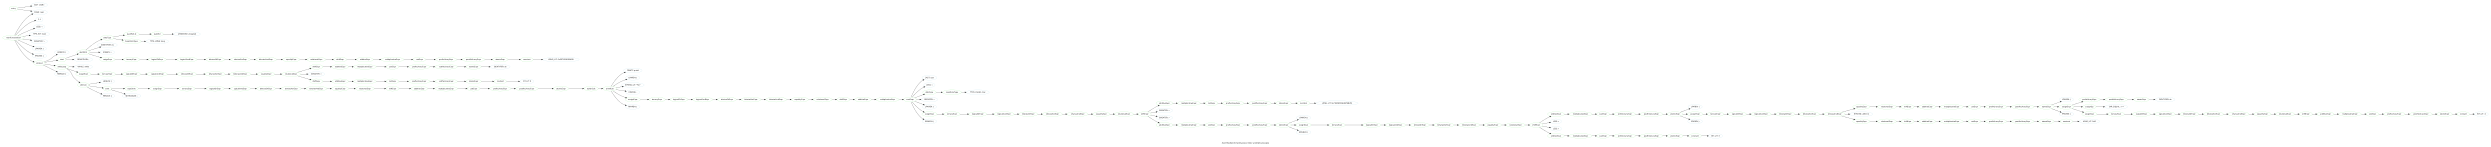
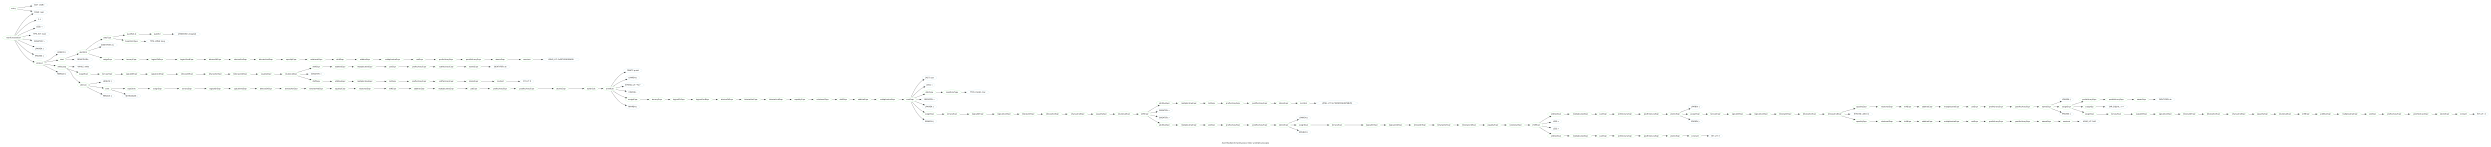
node "ASSIGN: =": removed
